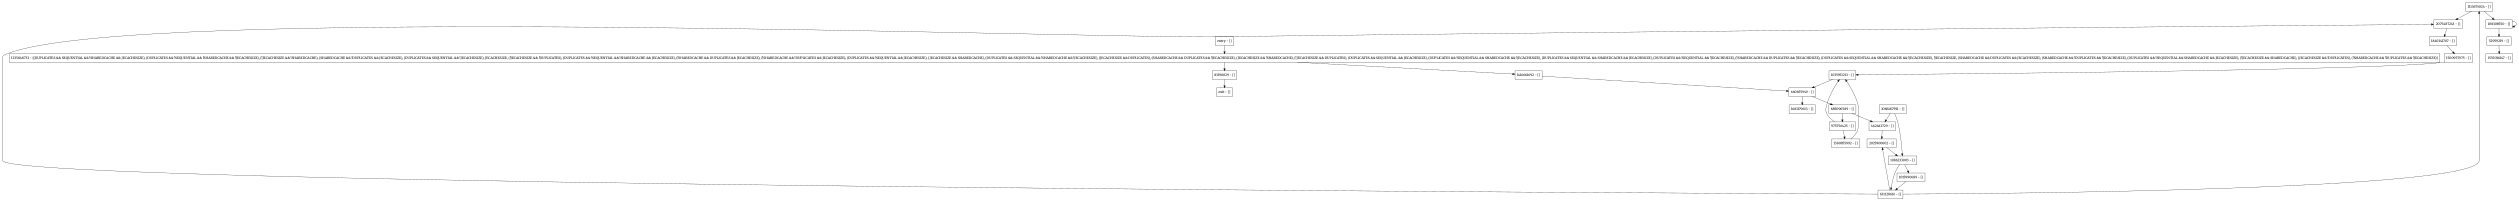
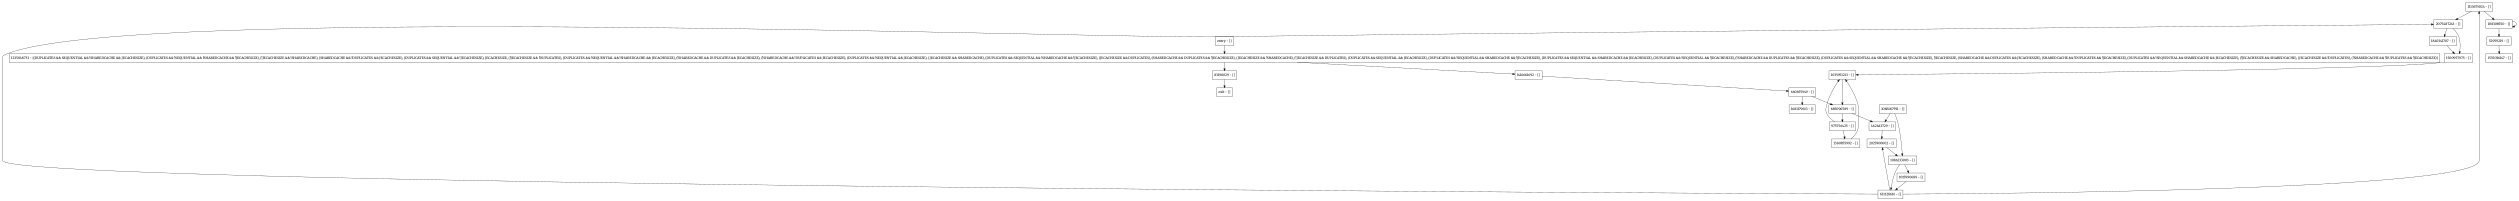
edge "2075487243 - []" -> "1500957975 - []": added
edge "1035951213 - []" -> "660655949 - []": now "1035951213 - []" -> "885096589 - []"
